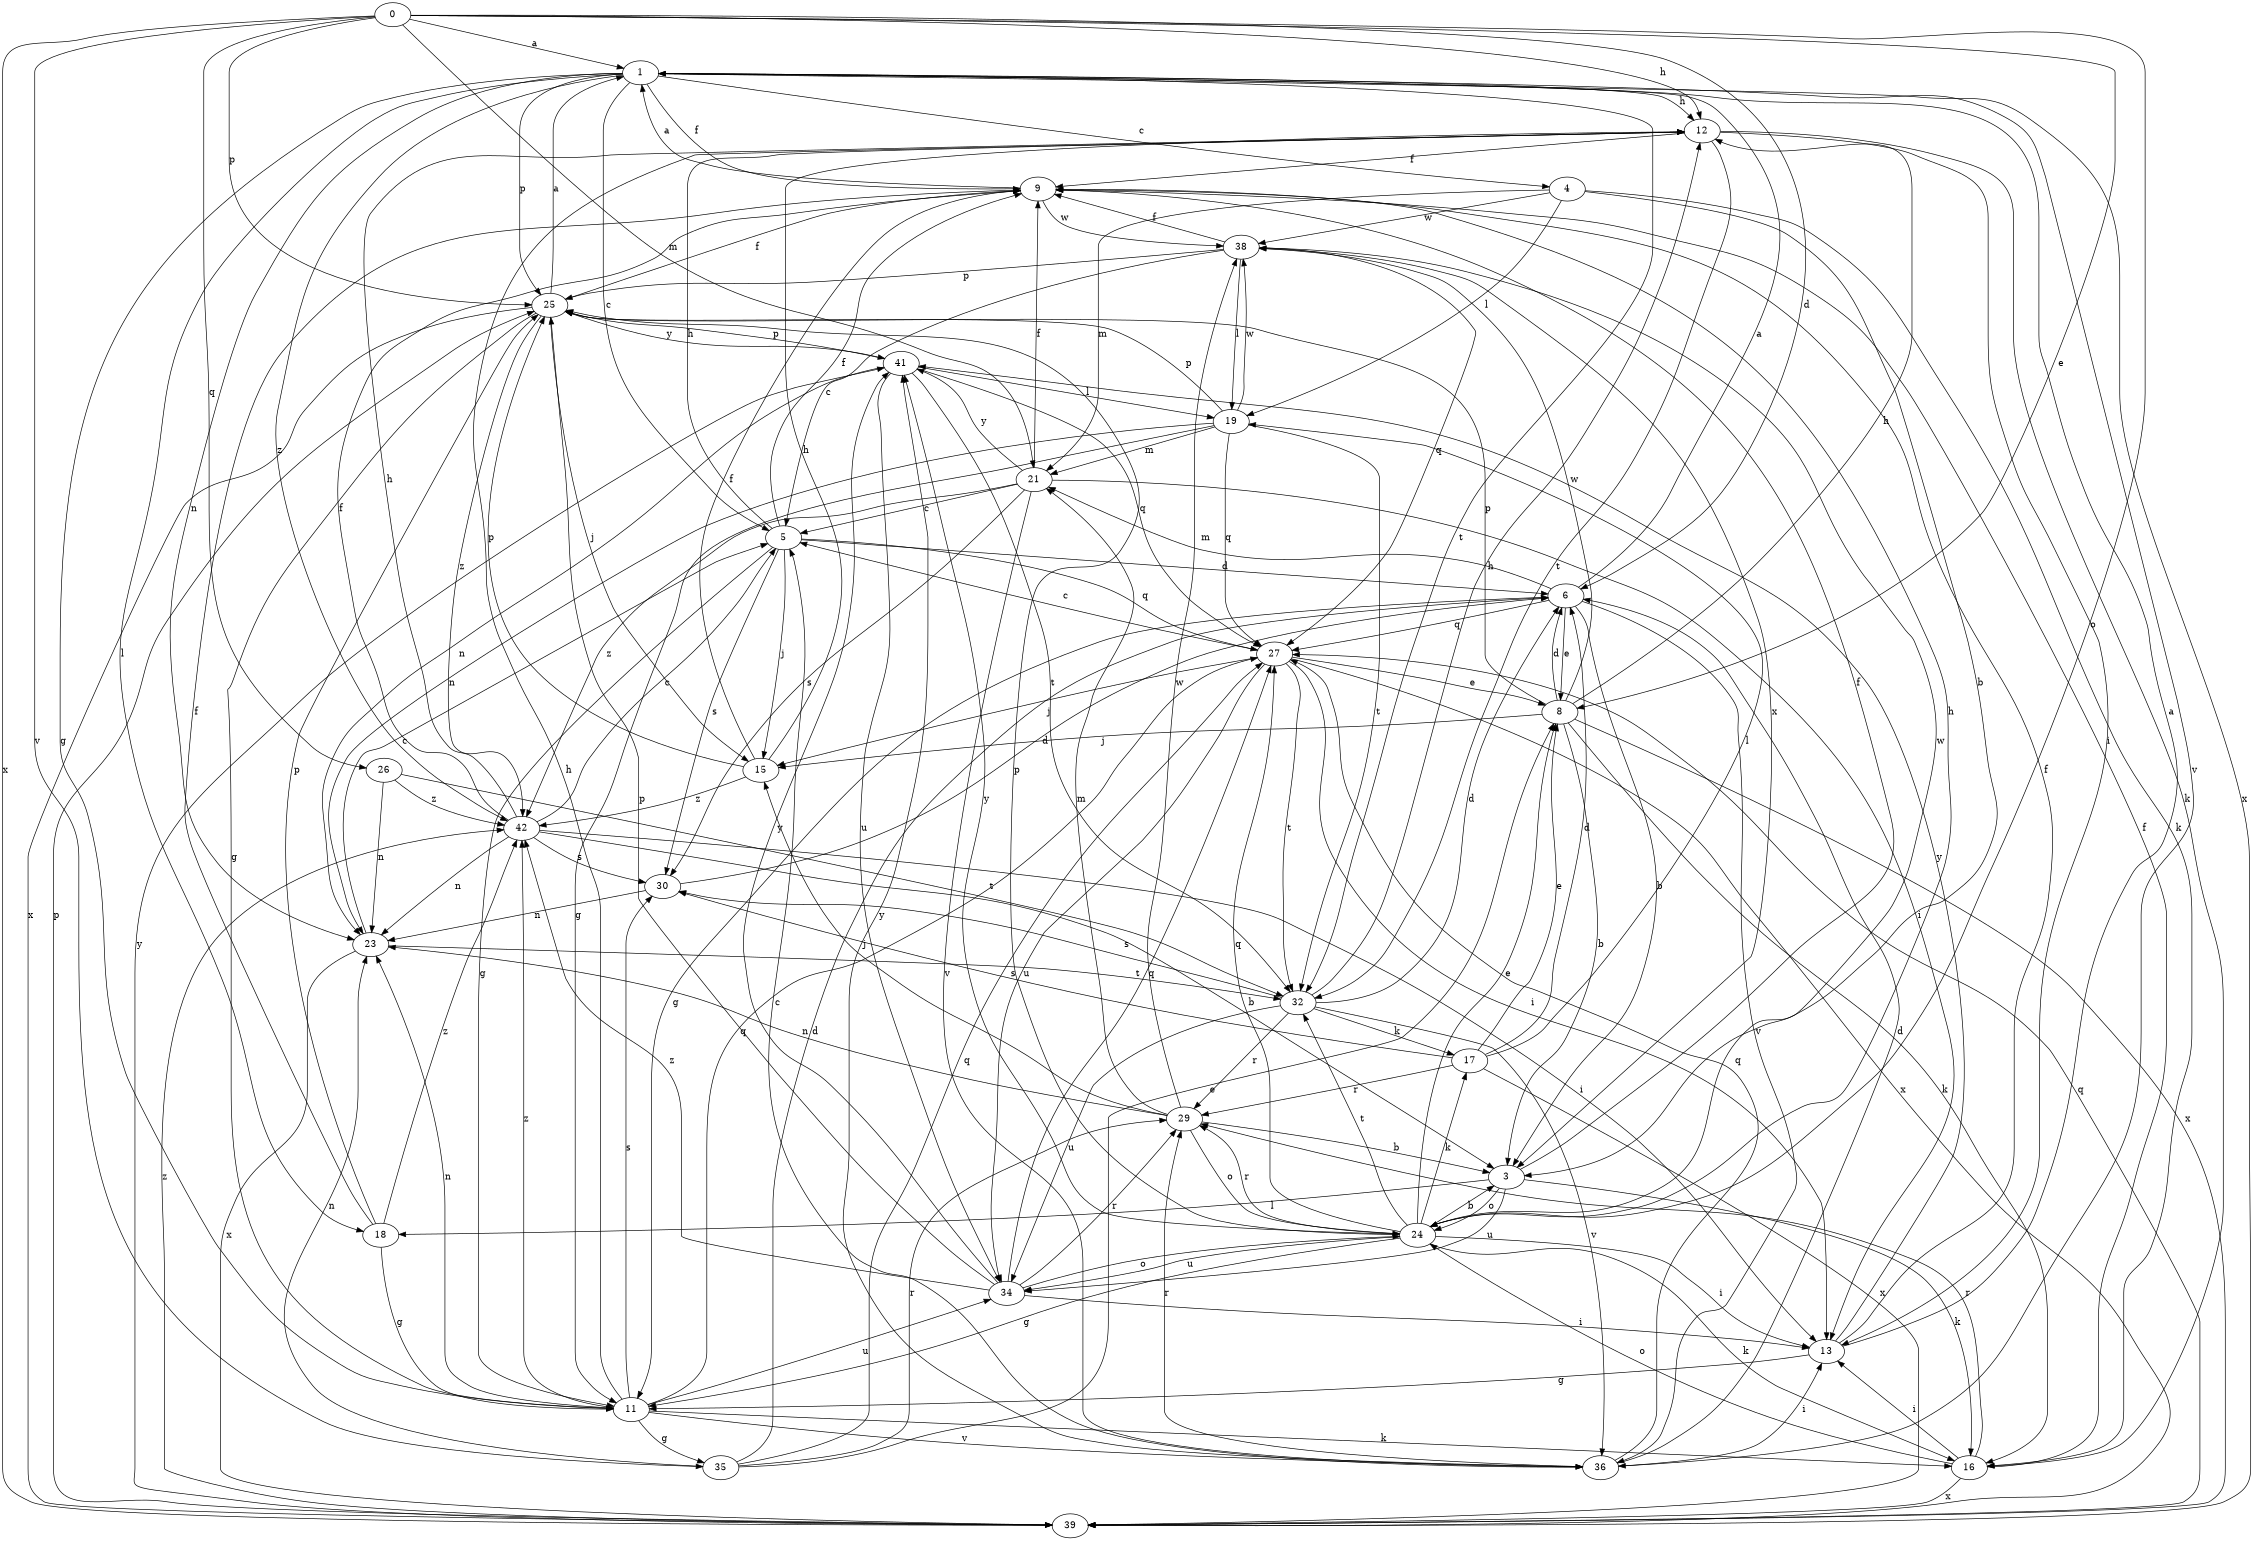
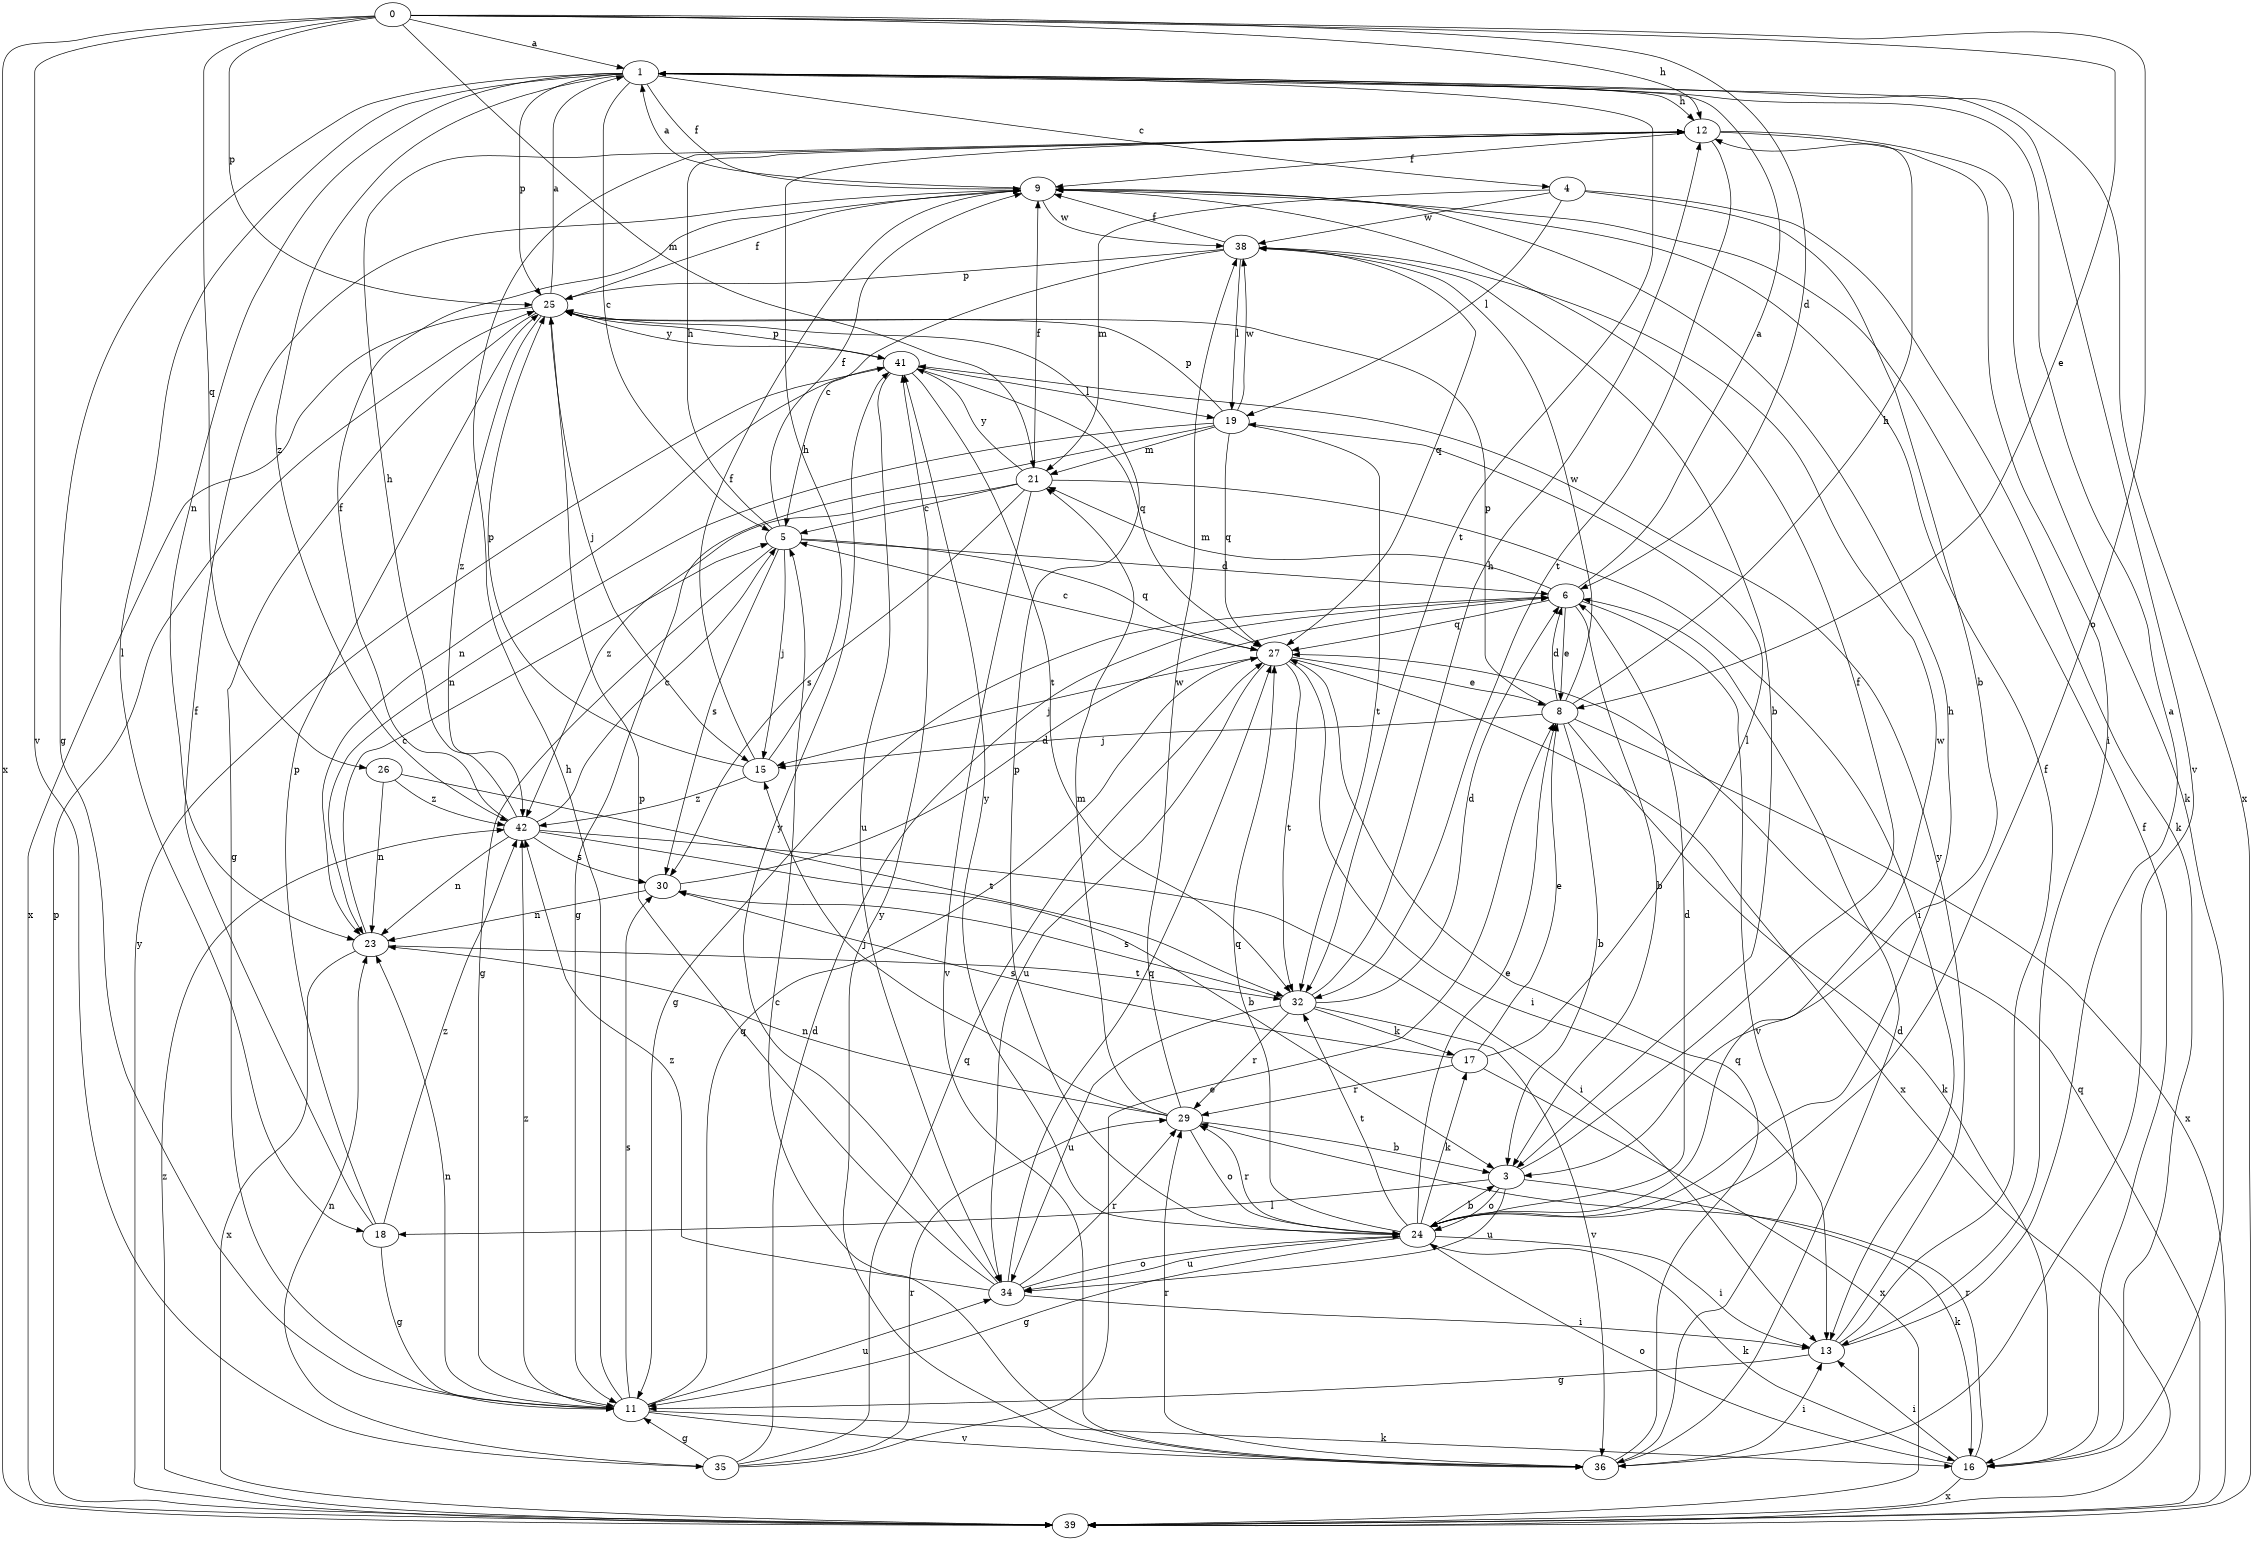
edge "38" -> "3": label "x" -> "b"
edge "17" -> "6": now "24" -> "6"
edge "11" -> "35": reversed
